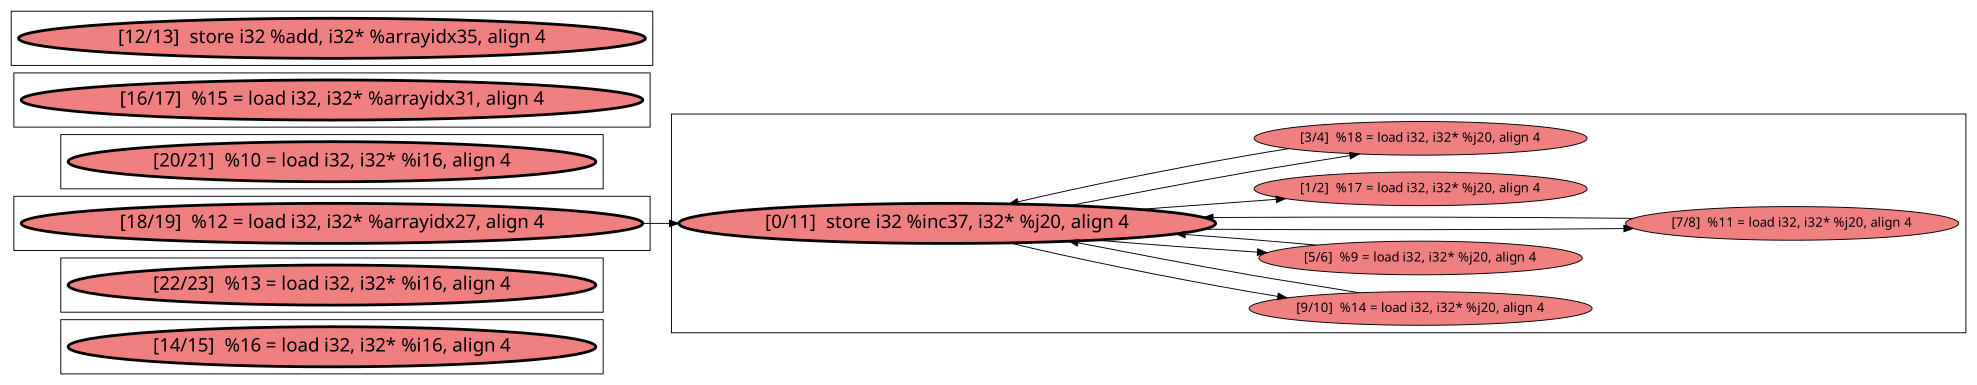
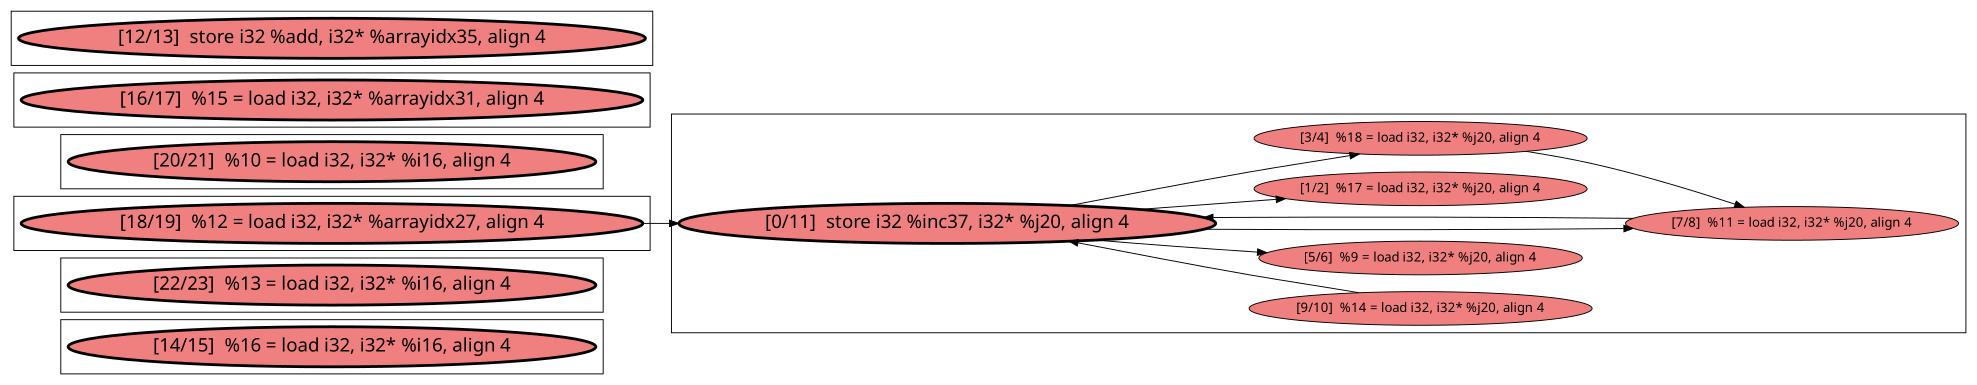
edge "[3/4]  %18 = load i32, i32* %j20, align 4" -> "[0/11]  store i32 %inc37, i32* %j20, align 4": now "[3/4]  %18 = load i32, i32* %j20, align 4" -> "[7/8]  %11 = load i32, i32* %j20, align 4"
edge "[5/6]  %9 = load i32, i32* %j20, align 4" -> "[0/11]  store i32 %inc37, i32* %j20, align 4": removed
edge "[0/11]  store i32 %inc37, i32* %j20, align 4" -> "[9/10]  %14 = load i32, i32* %j20, align 4": removed
